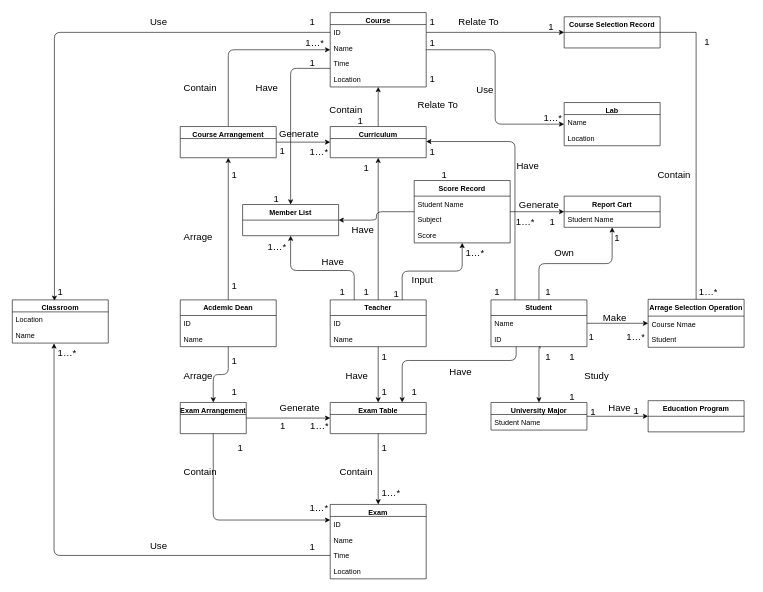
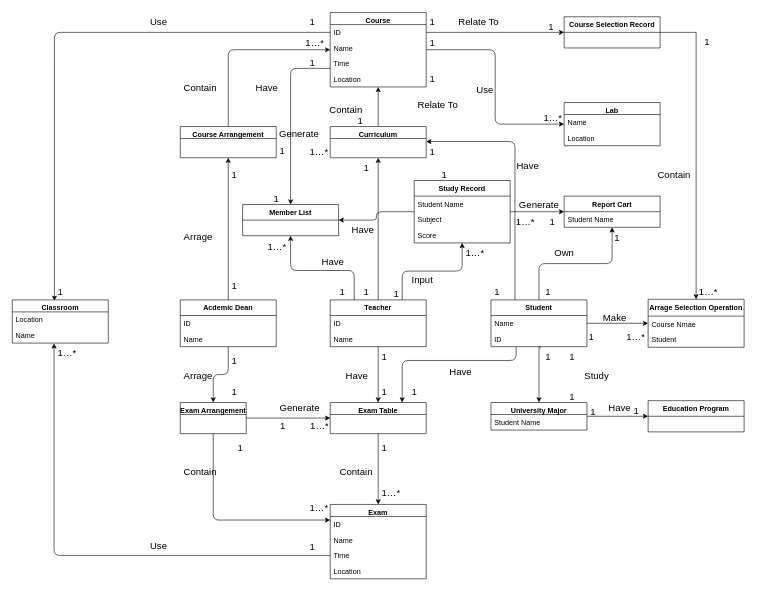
edge "Course Arrangement" -> "Curriculum": removed
node "Score Record": label "Score Record" -> "Study Record"
edge "Course Selection Record" -- "Arrage Selection Operation": arrowhead none -> classic
